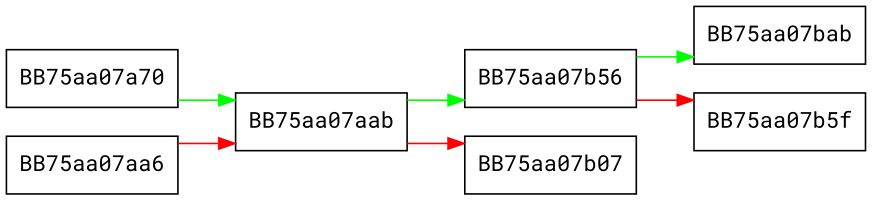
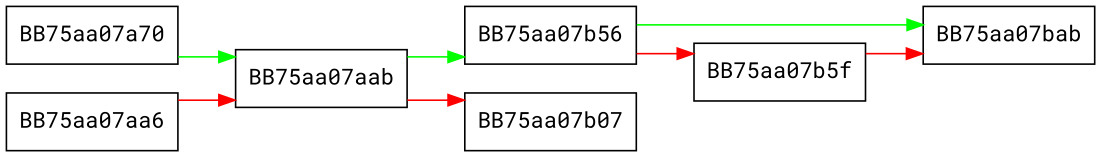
edge "BB75aa07b5f" -> "BB75aa07bab": added
